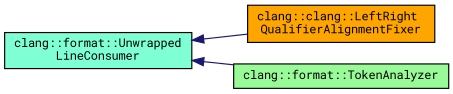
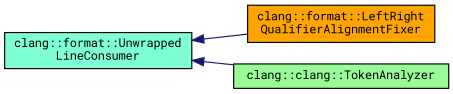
node "clang::clang::LeftRight QualifierAlignmentFixer": label "clang::clang::LeftRight QualifierAlignmentFixer" -> "clang::format::LeftRight QualifierAlignmentFixer"
node "clang::format::TokenAnalyzer": label "clang::format::TokenAnalyzer" -> "clang::clang::TokenAnalyzer"
